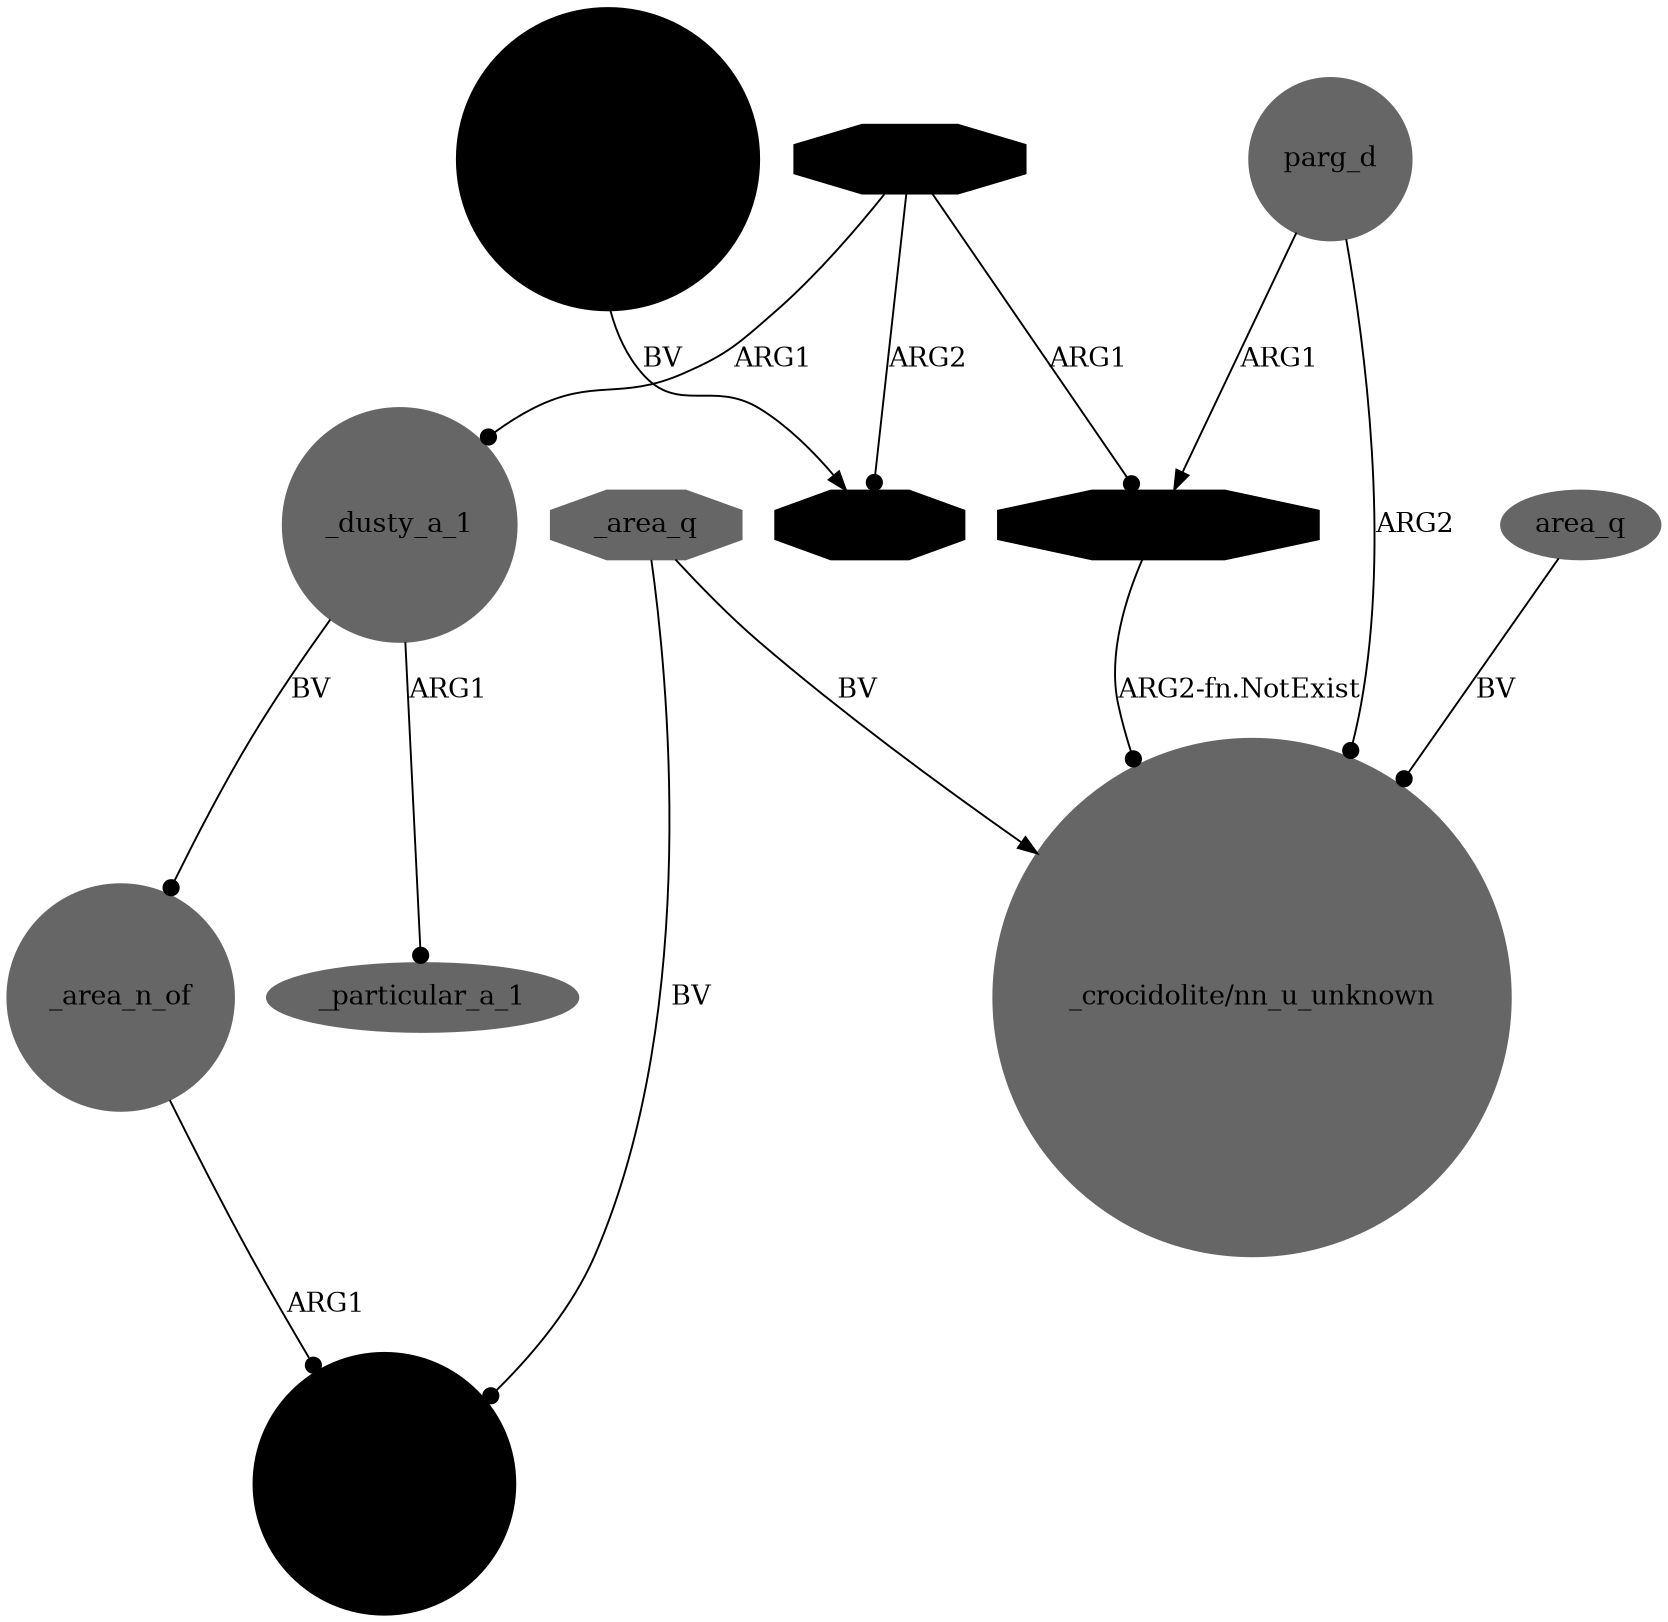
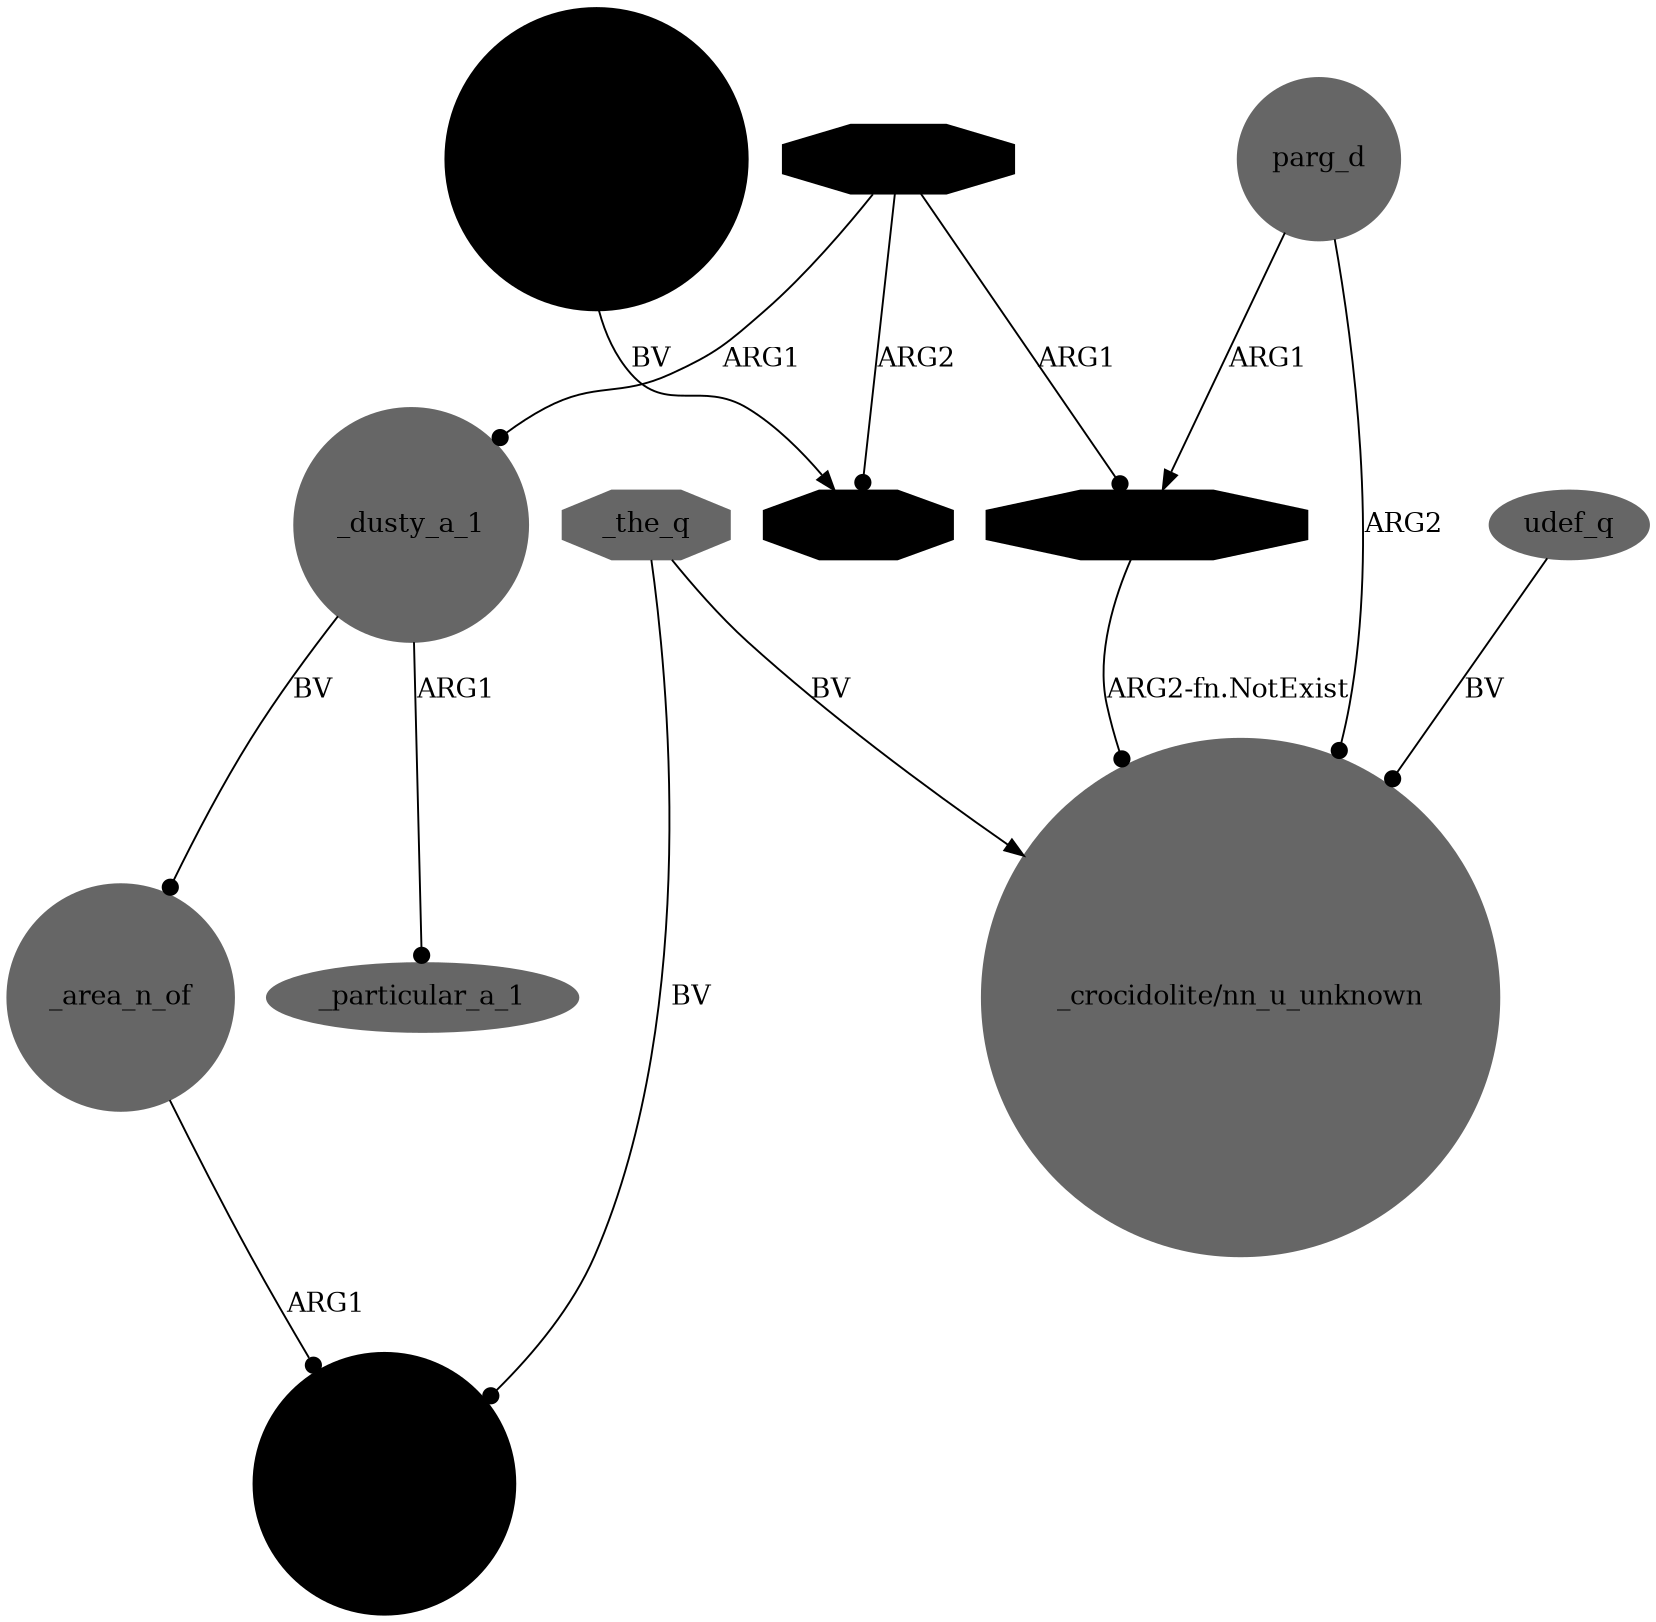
node "_area_q": label "_area_q" -> "_the_q"
node "area_q": label "area_q" -> "udef_q"
